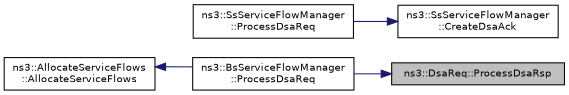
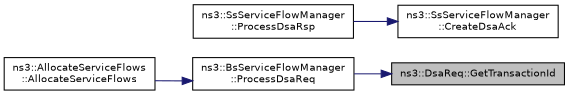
node "ns3::SsServiceFlowManager ::ProcessDsaReq": label "ns3::SsServiceFlowManager ::ProcessDsaReq" -> "ns3::SsServiceFlowManager ::ProcessDsaRsp"
edge "ns3::BsServiceFlowManager ::ProcessDsaReq" -> "ns3::AllocateServiceFlows ::AllocateServiceFlows": reversed
node "ns3::DsaReq::ProcessDsaRsp": label "ns3::DsaReq::ProcessDsaRsp" -> "ns3::DsaReq::GetTransactionId"
